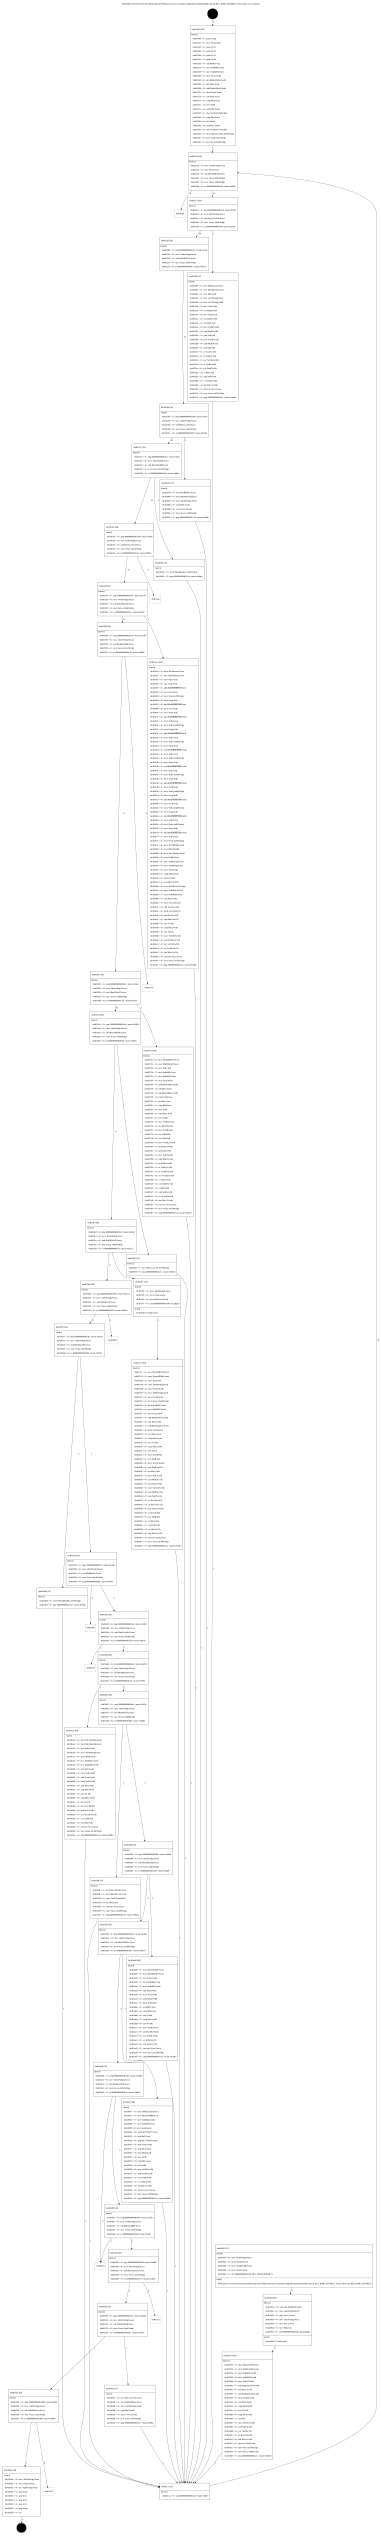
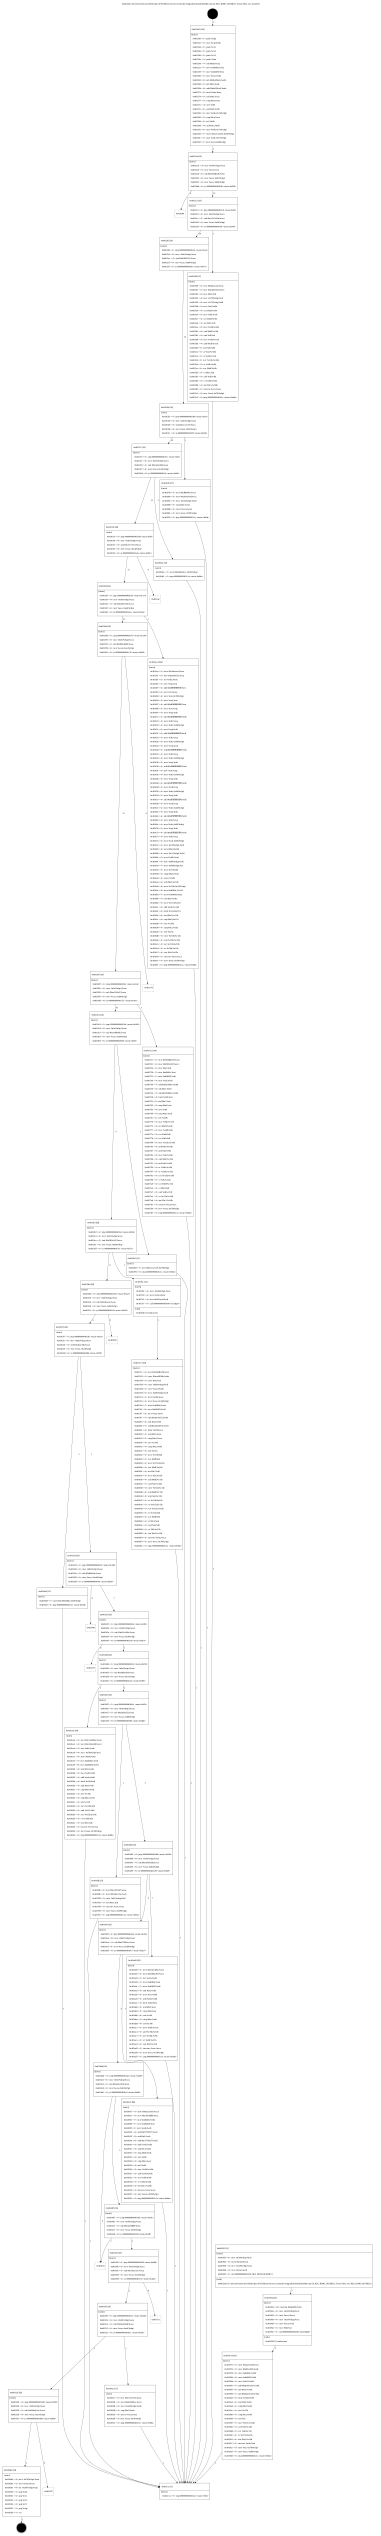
edge "0x401c1a [5]" -> "0x4012a6 [29]": removed, label "14"
